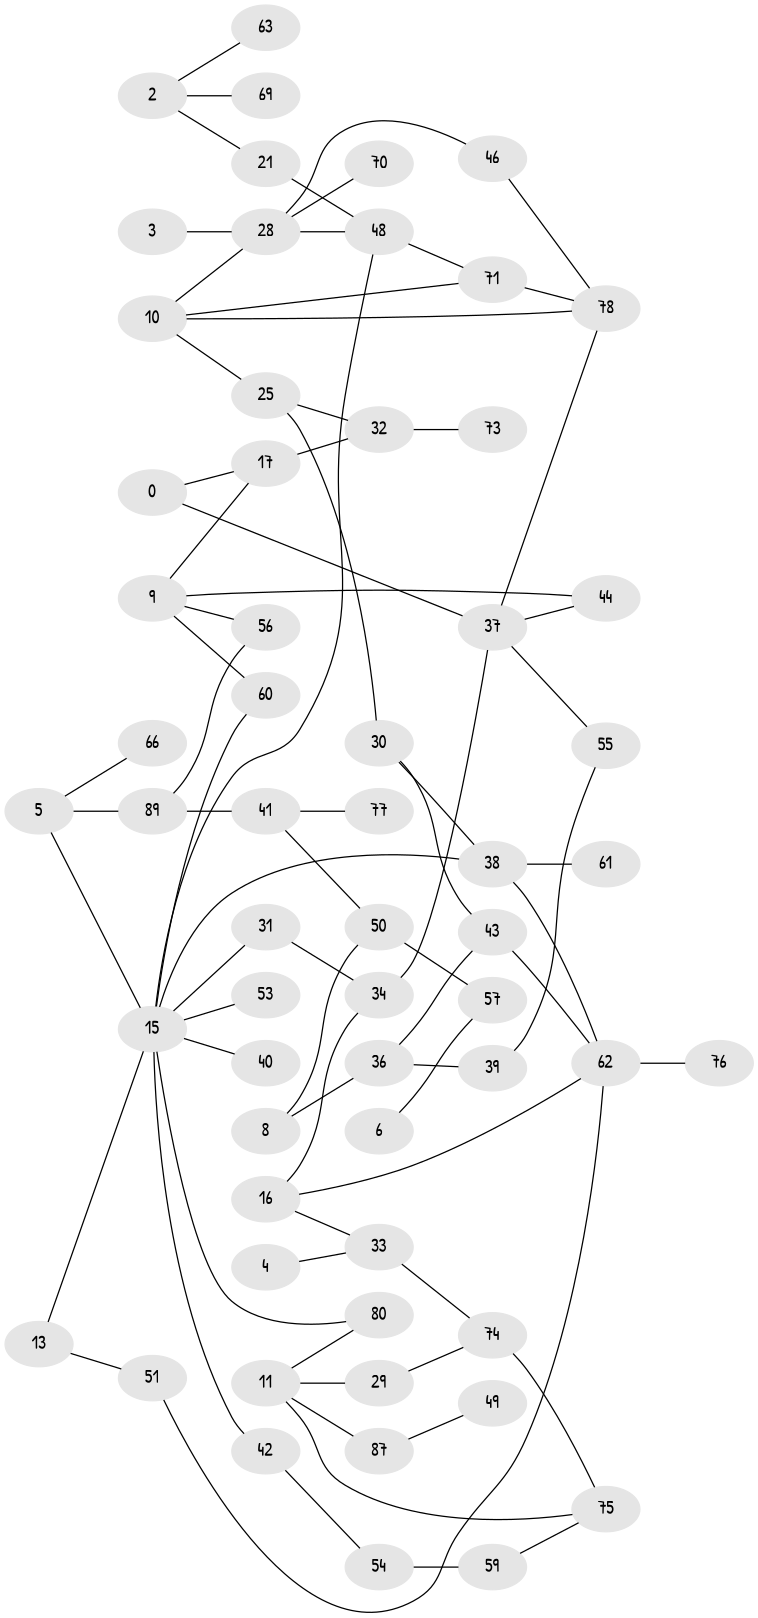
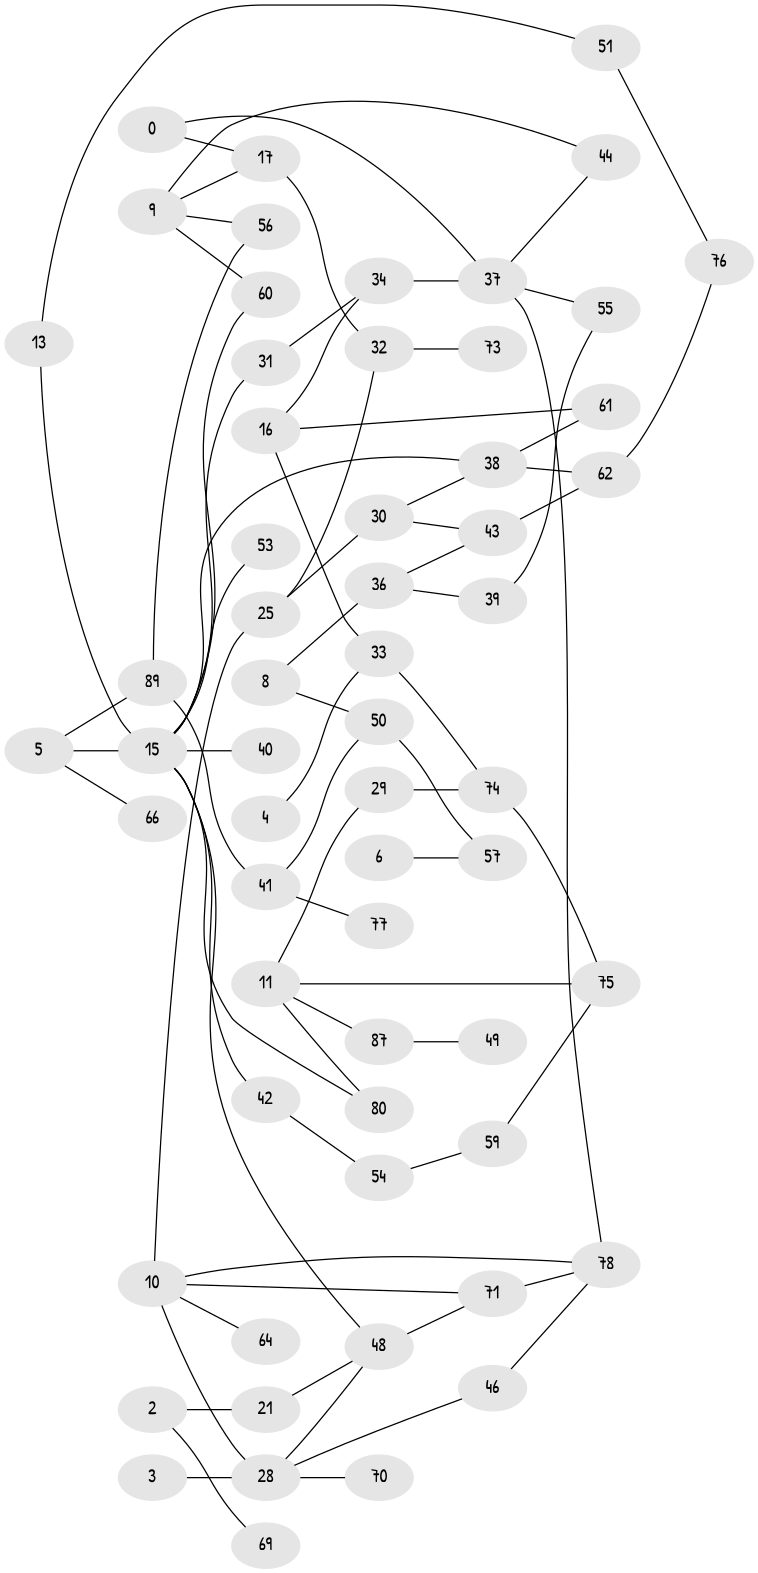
node "63": removed
edge "62" -- "16": now "61" -- "16"
node "64": added
edge "62" -- "51": now "76" -- "51"
